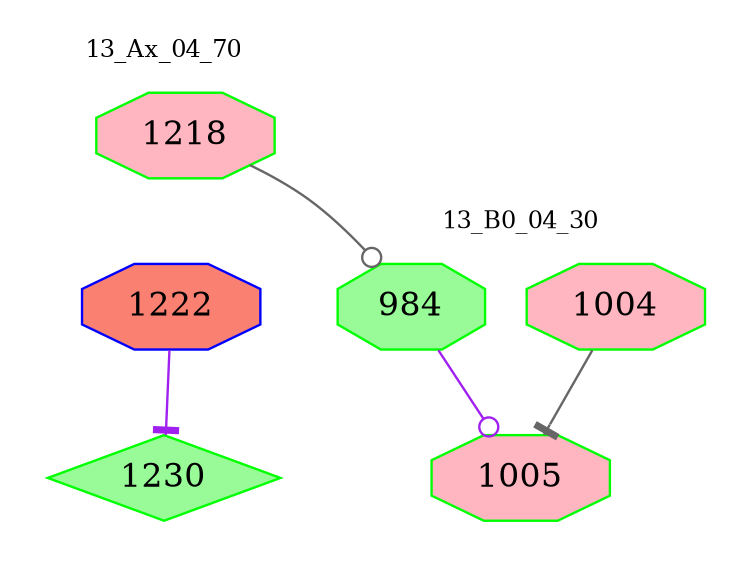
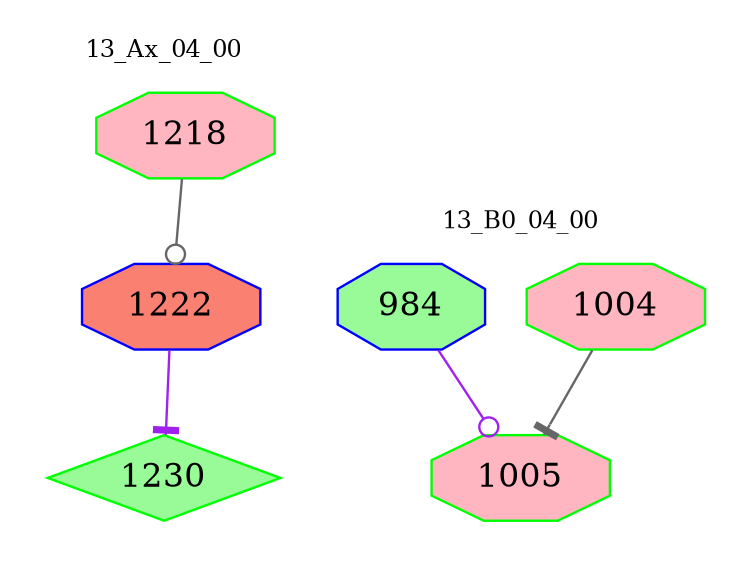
cluster "13_Ax_04_70": label "13_Ax_04_70" -> "13_Ax_04_00"
edge "1218" -> "984": now "1218" -> "1222"
cluster "13_B0_04_30": label "13_B0_04_30" -> "13_B0_04_00"
node "984": color green -> blue
